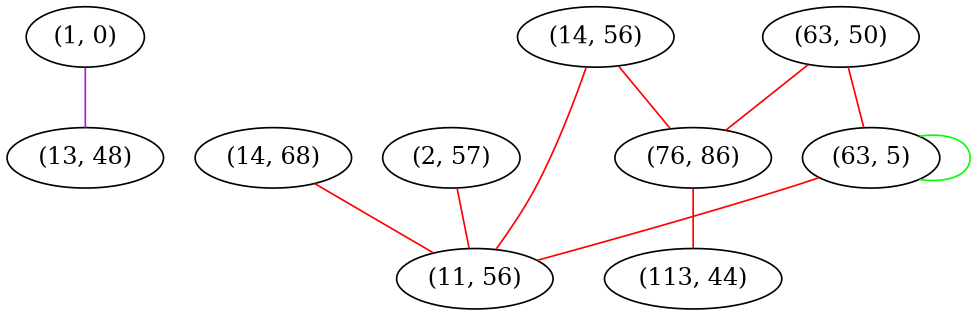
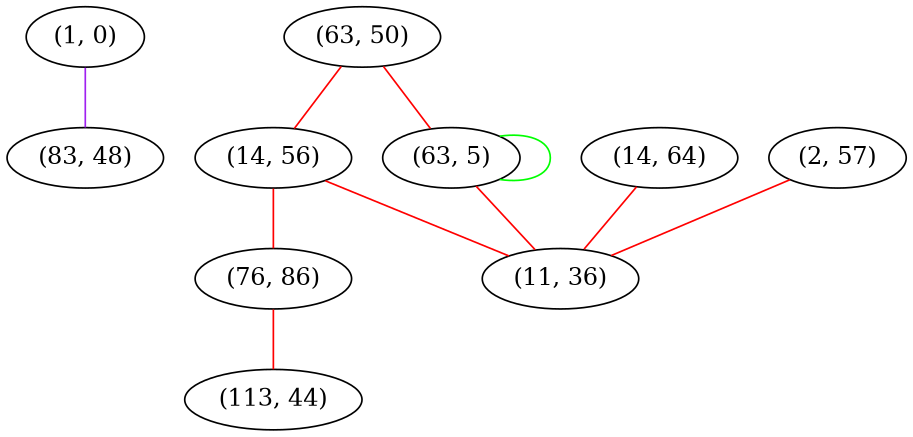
edge "(63, 50)" -- "(76, 86)": now "(63, 50)" -- "(14, 56)"
node "(13, 48)": label "(13, 48)" -> "(83, 48)"
node "(14, 68)": label "(14, 68)" -> "(14, 64)"
node "(11, 56)": label "(11, 56)" -> "(11, 36)"
